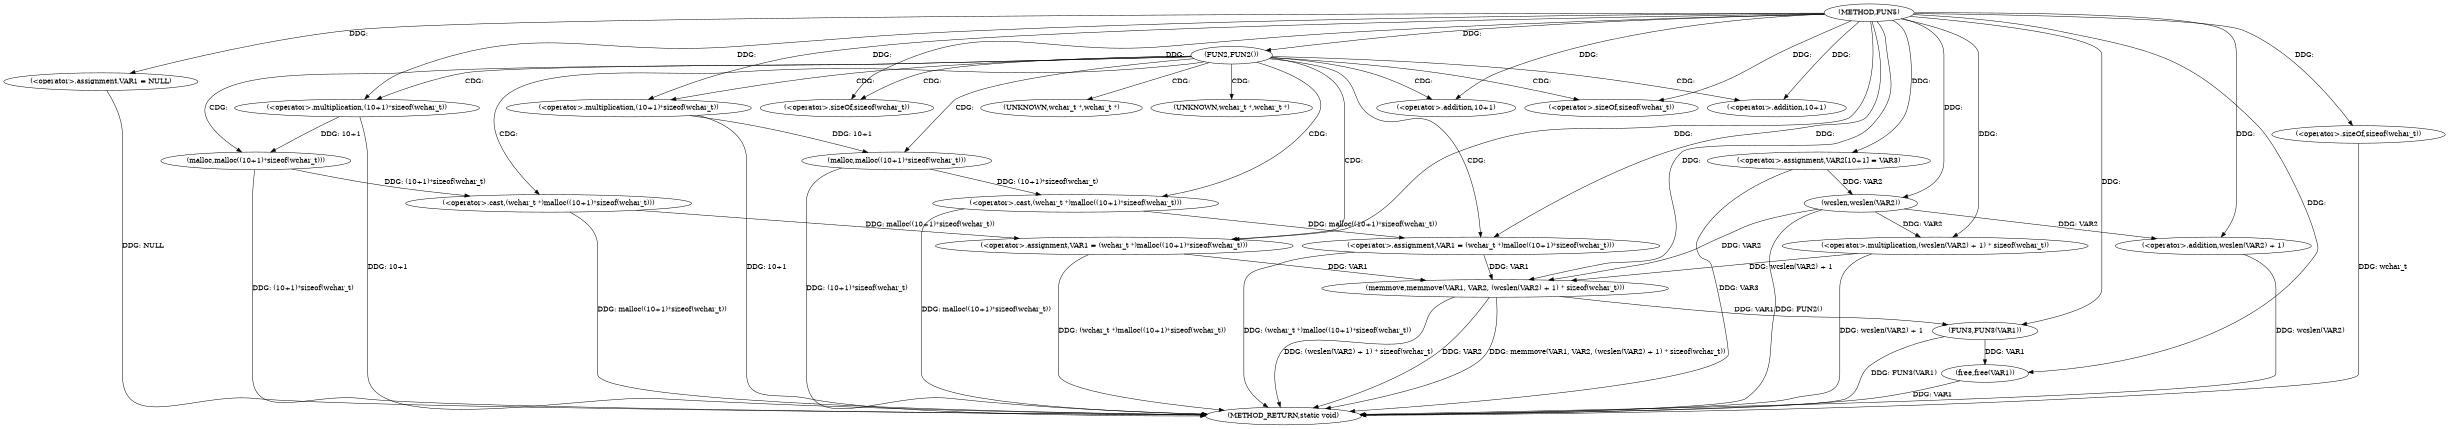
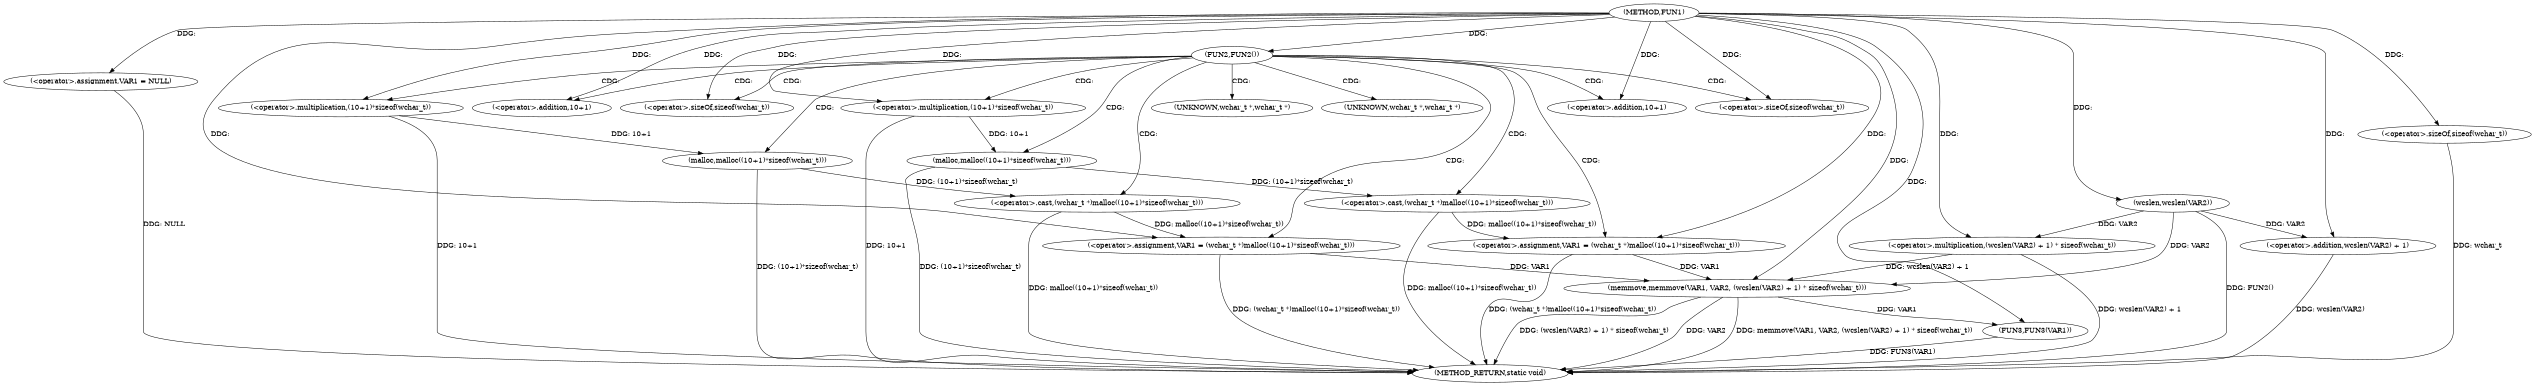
node "(METHOD,FUN5)": label "(METHOD,FUN5)" -> "(METHOD,FUN1)"
node "(<operator>.assignment,VAR2[10+1] = VAR3)": removed
node "(free,free(VAR1))": removed
